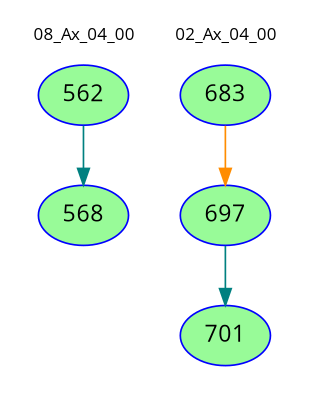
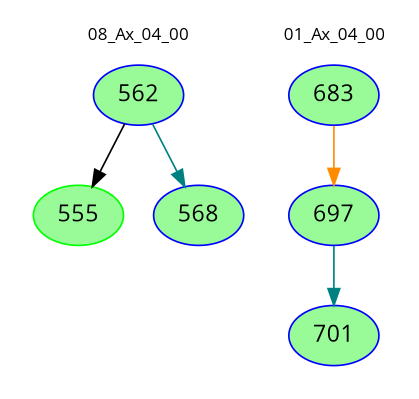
cluster "02_Ax_04_00": label "02_Ax_04_00" -> "01_Ax_04_00"
node "555": added
